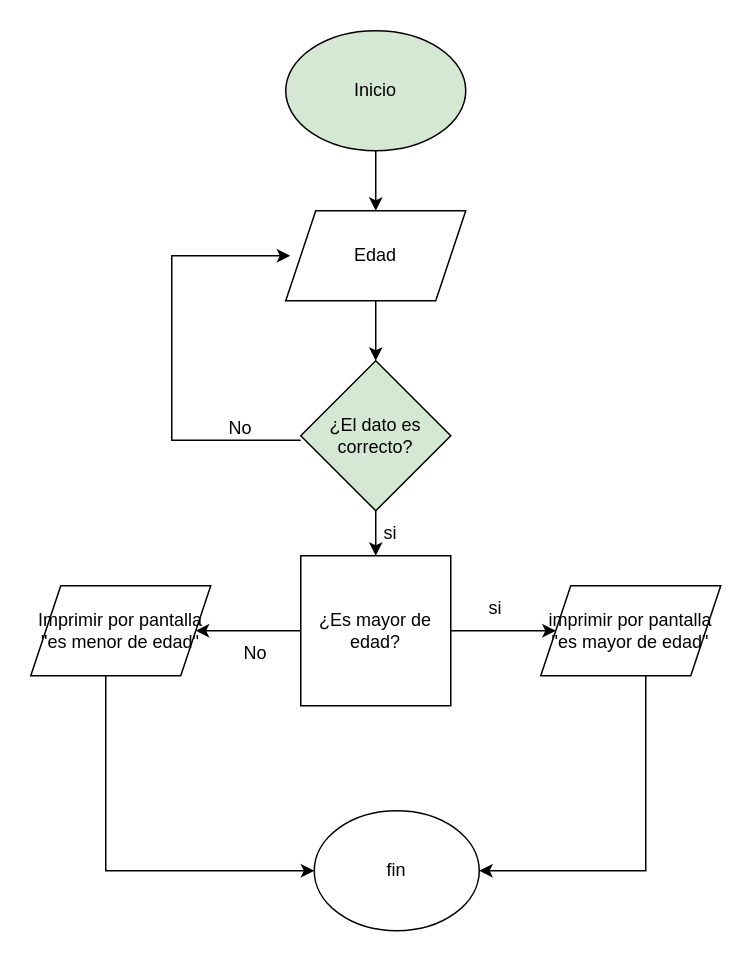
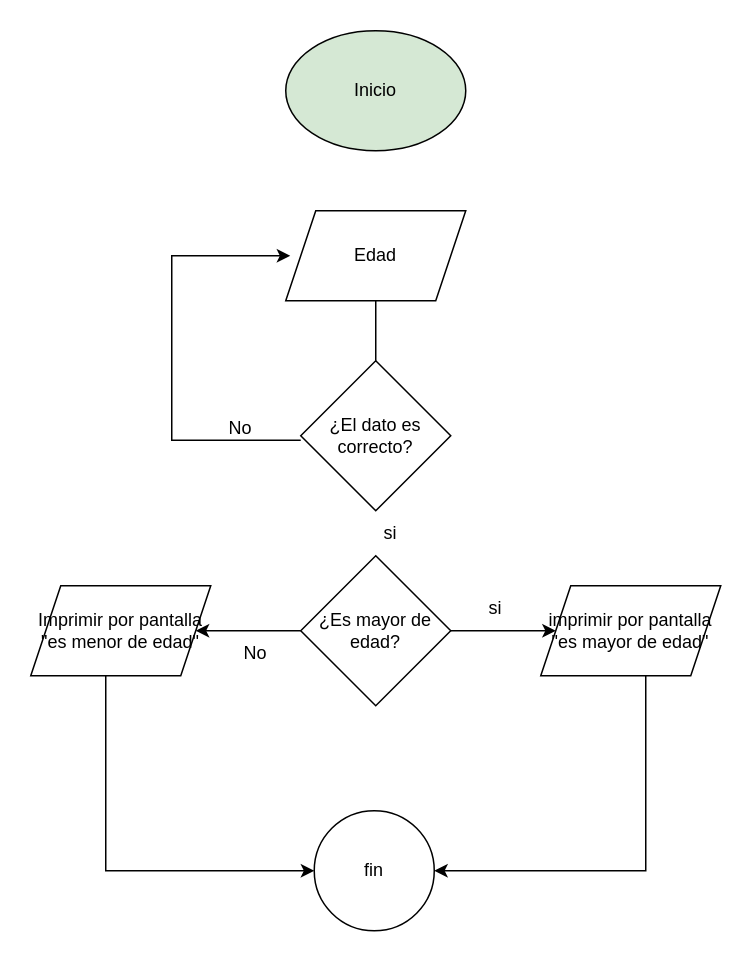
edge "Inicio" -> "Edad": removed
edge "Edad" -> "¿El dato es correcto?": arrowhead classic -> none
node "¿El dato es correcto?": fillcolor #d5e8d4 -> #ffffff
edge "¿El dato es correcto?" -> "¿Es mayor de edad?": removed
node "¿Es mayor de edad?": shape rectangle -> diamond
node "fin": size 165x120 -> 120x120
